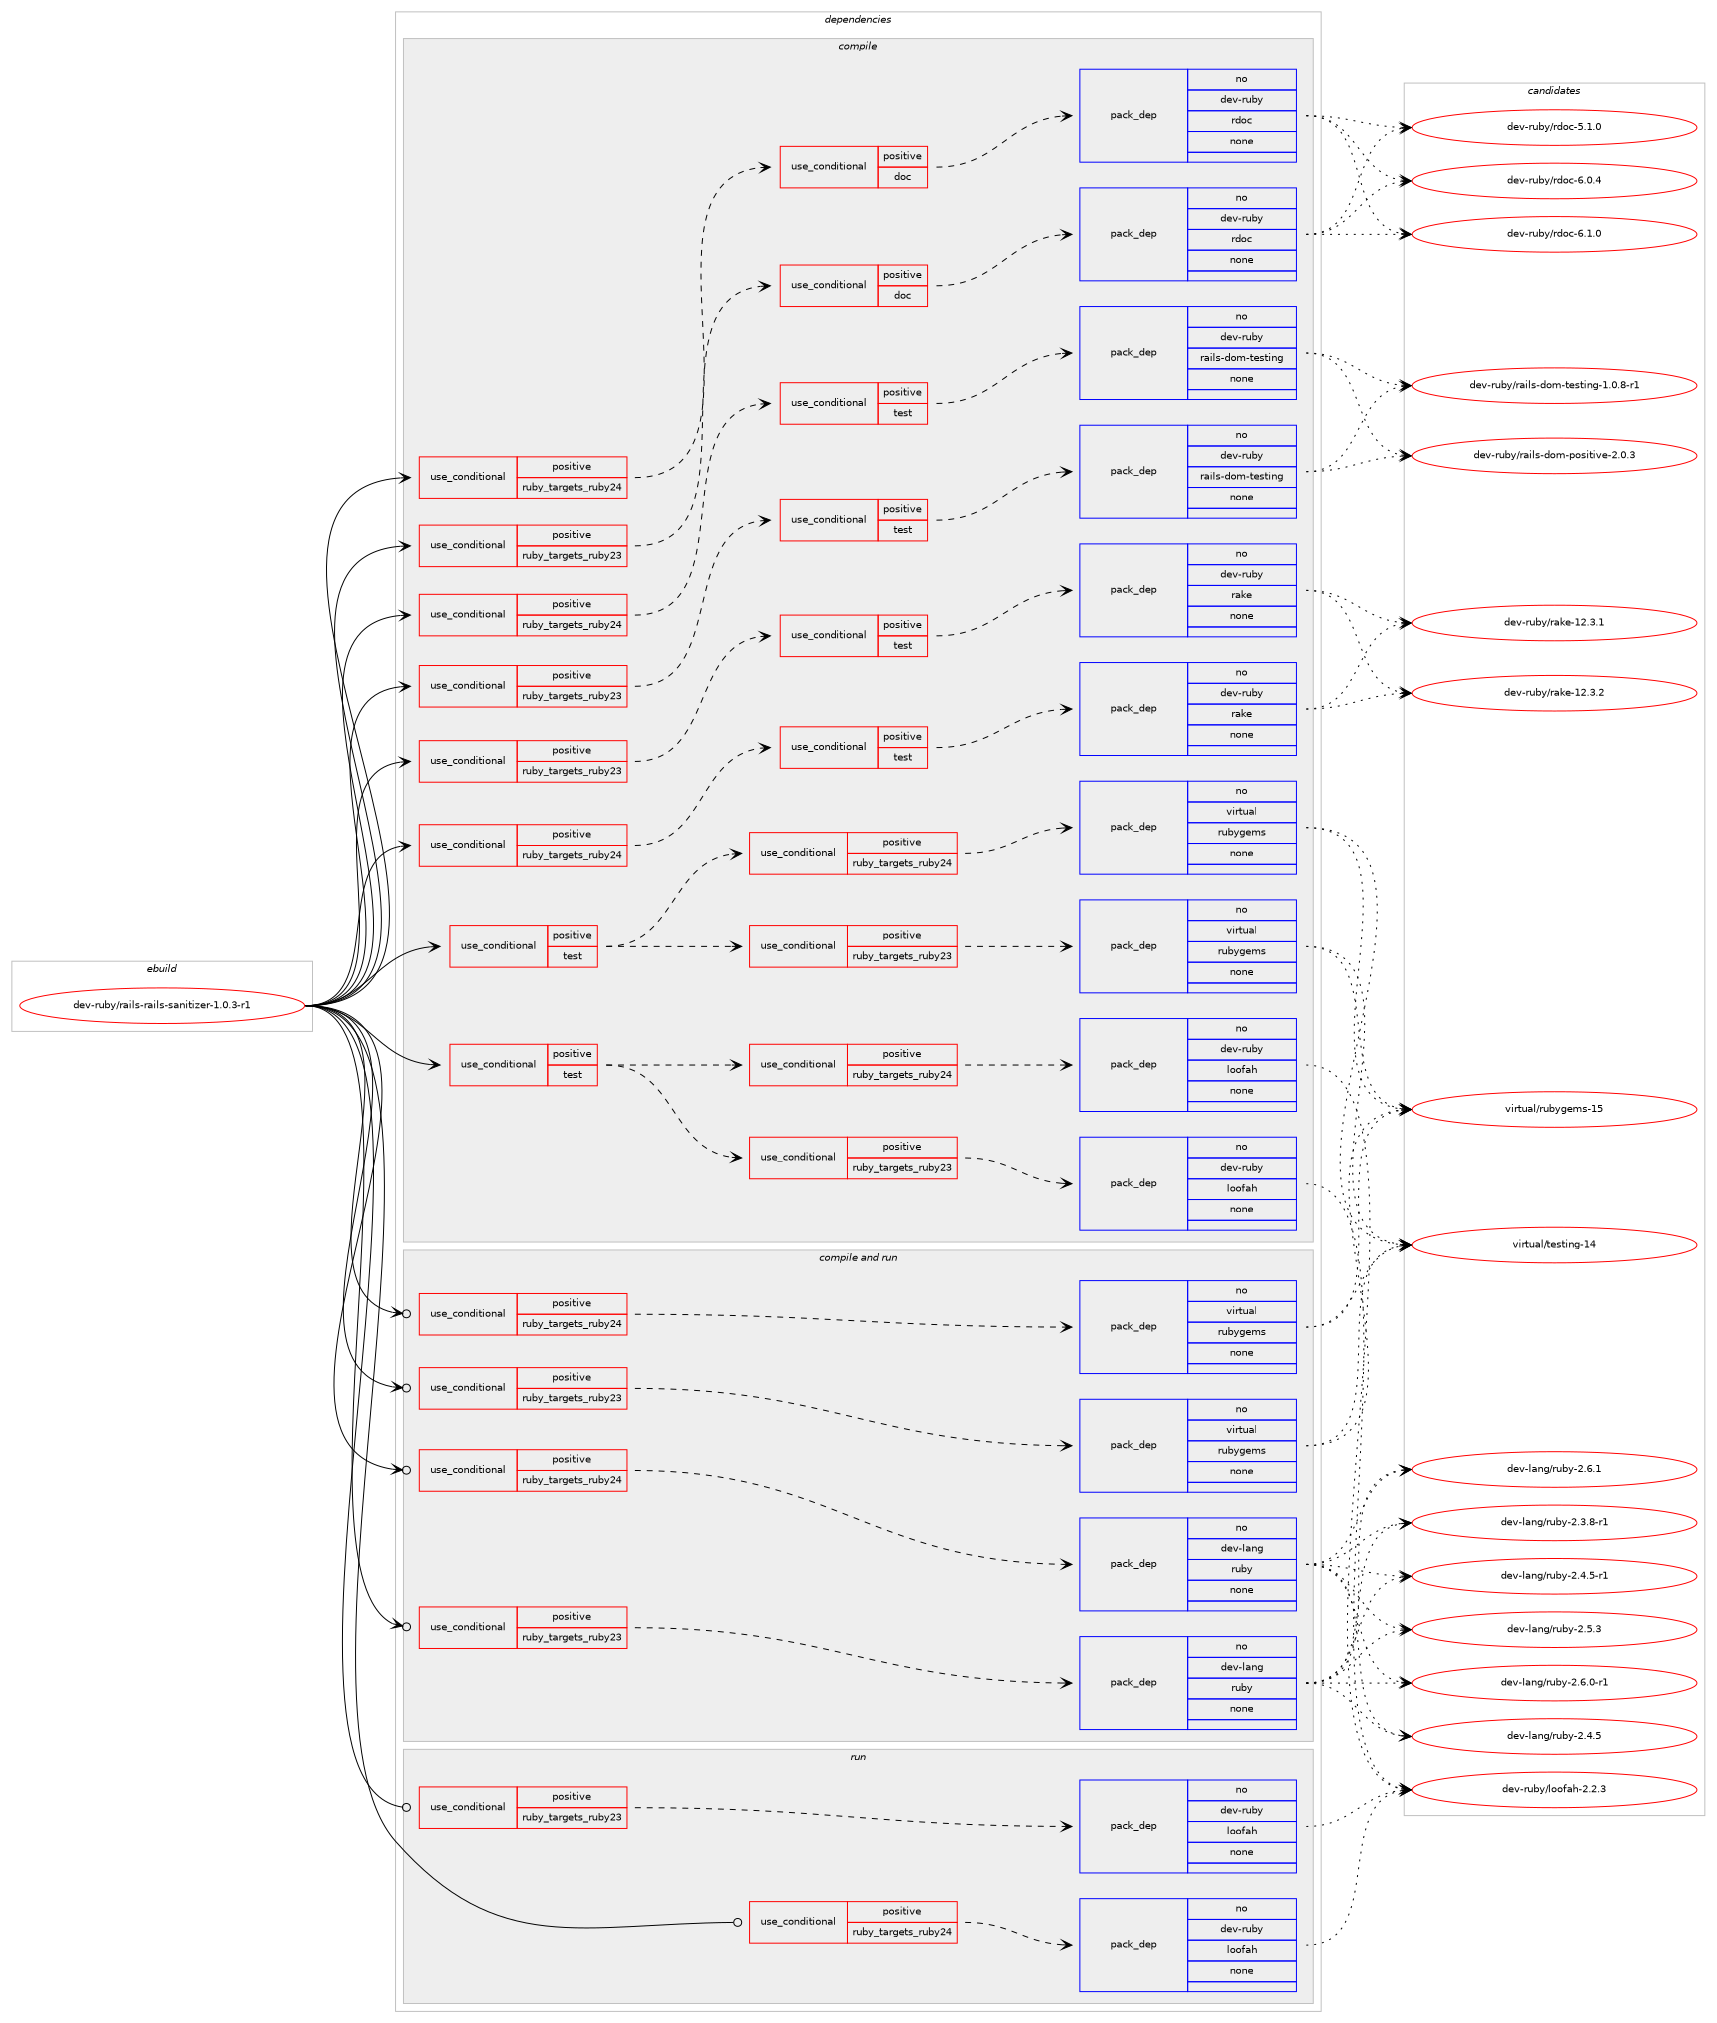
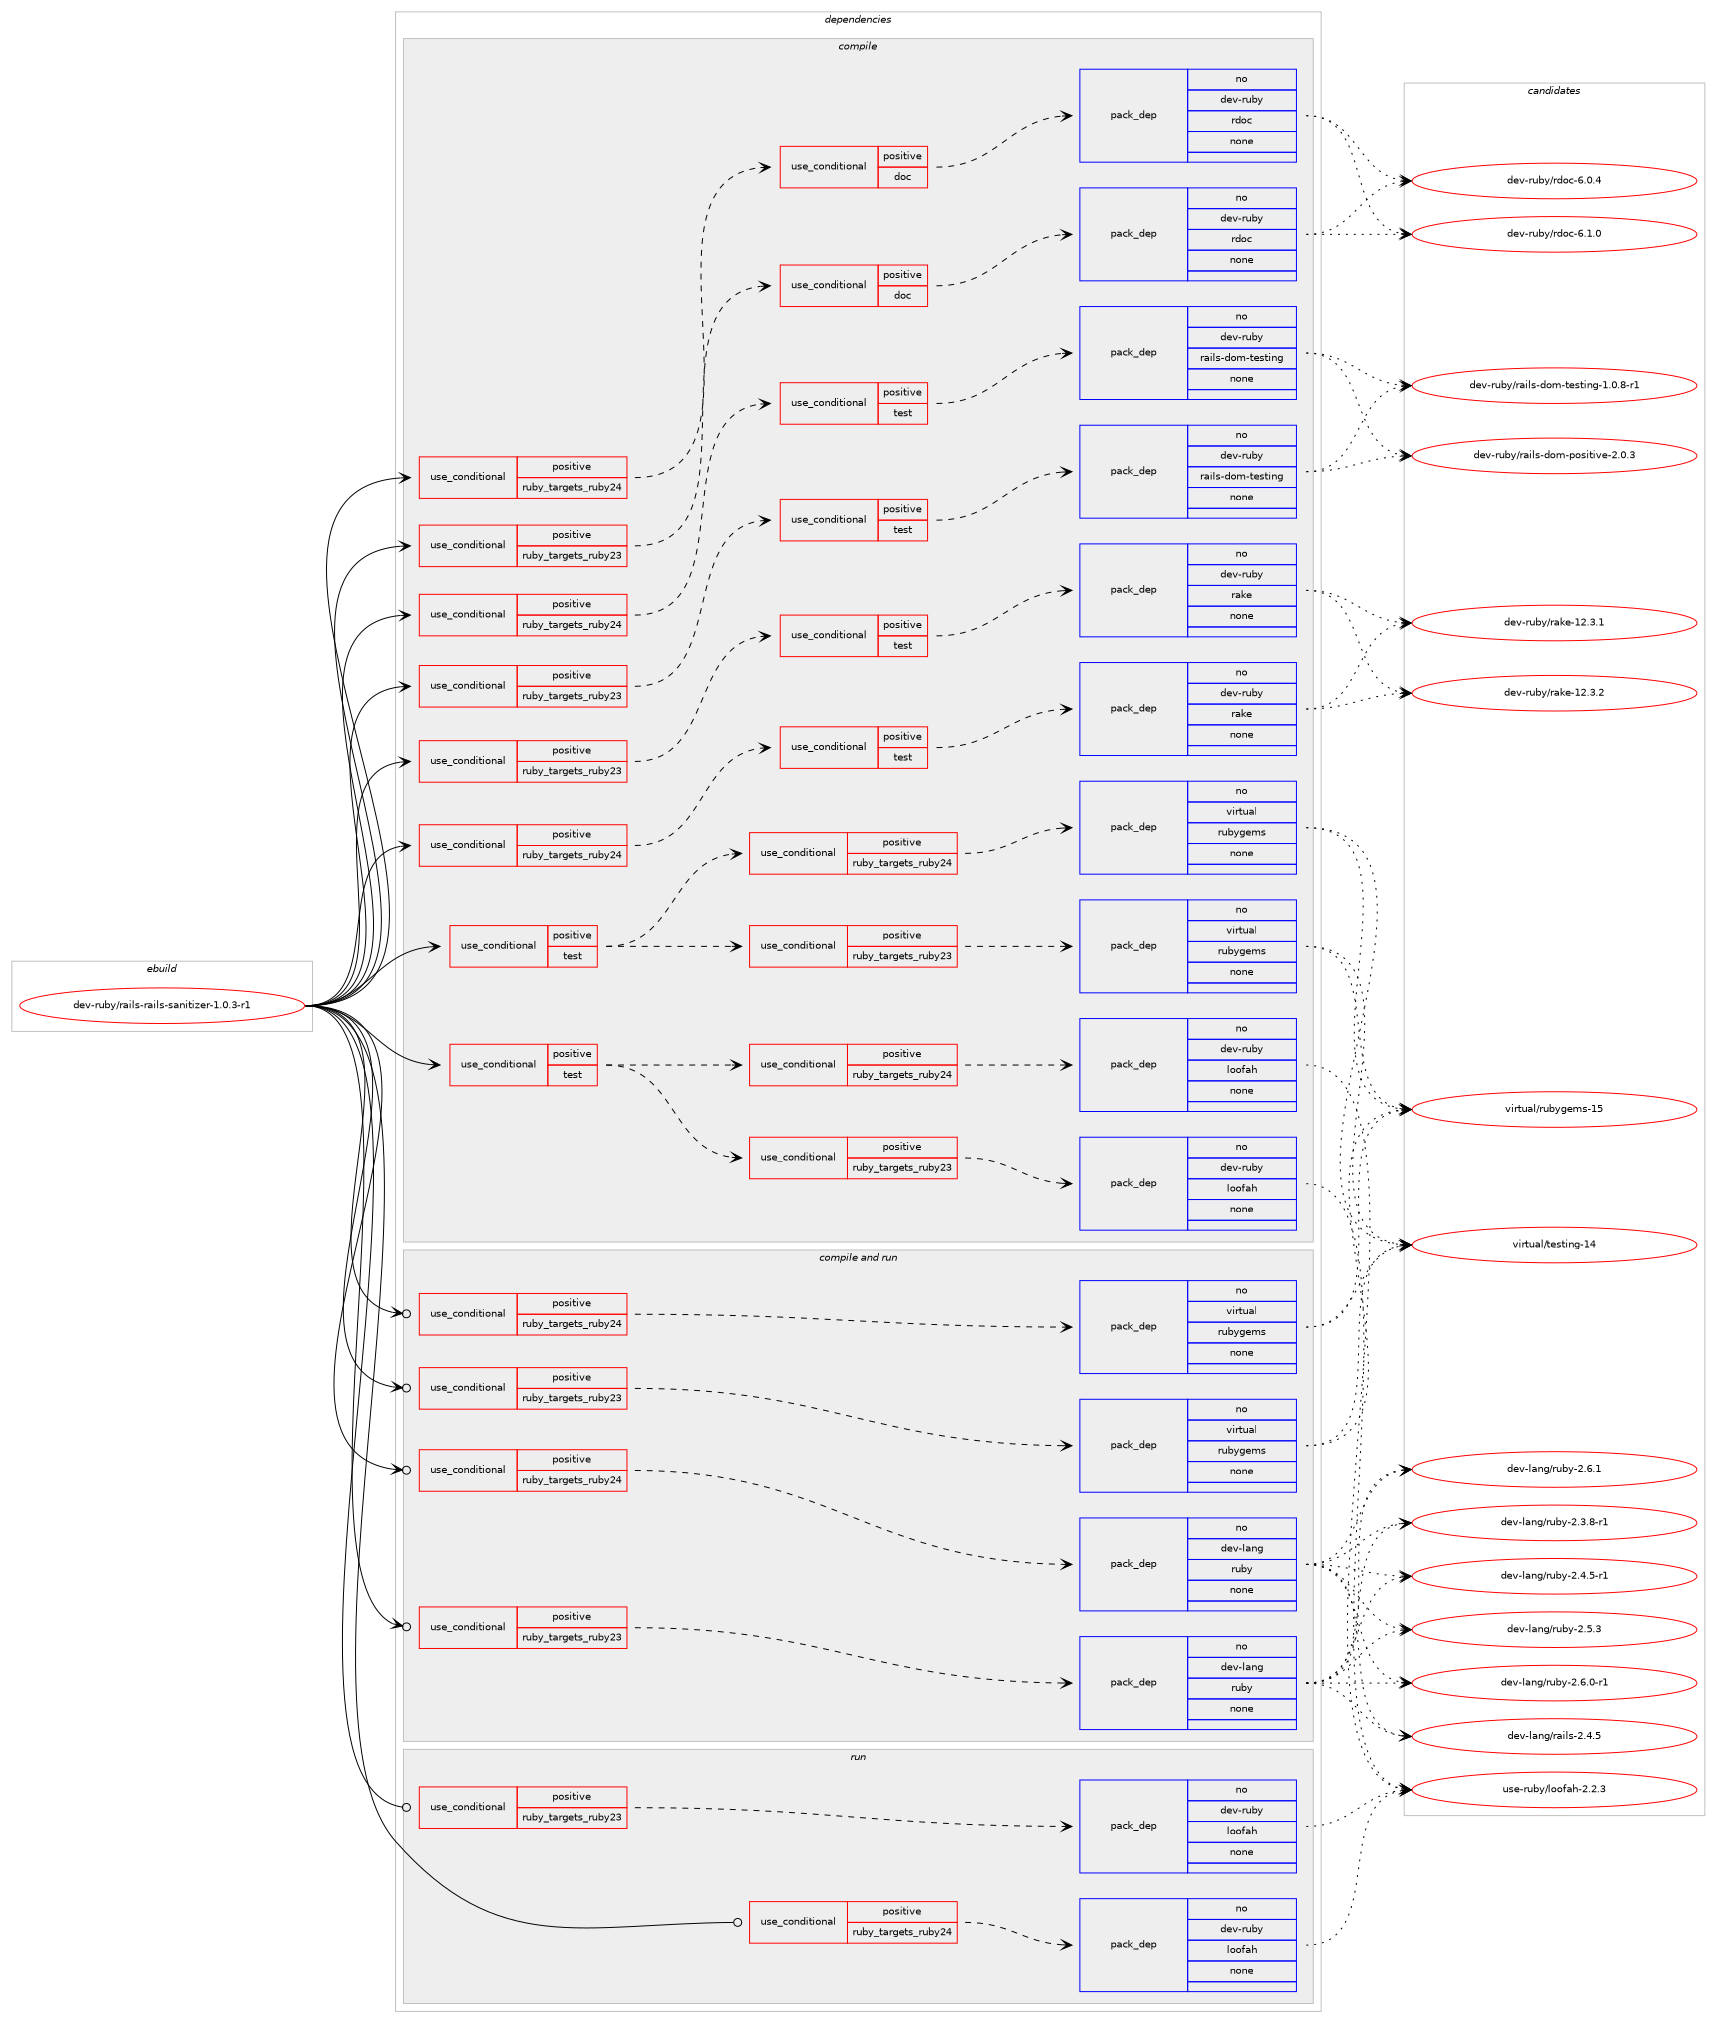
node "dev-ruby/rdoc-5.1.0": removed
node "dev-lang/ruby-2.4.5": label "dev-lang/ruby-2.4.5" -> "dev-lang/rails-2.4.5"
node "dev-ruby/loofah-2.2.3": label "dev-ruby/loofah-2.2.3" -> "use-ruby/loofah-2.2.3"
